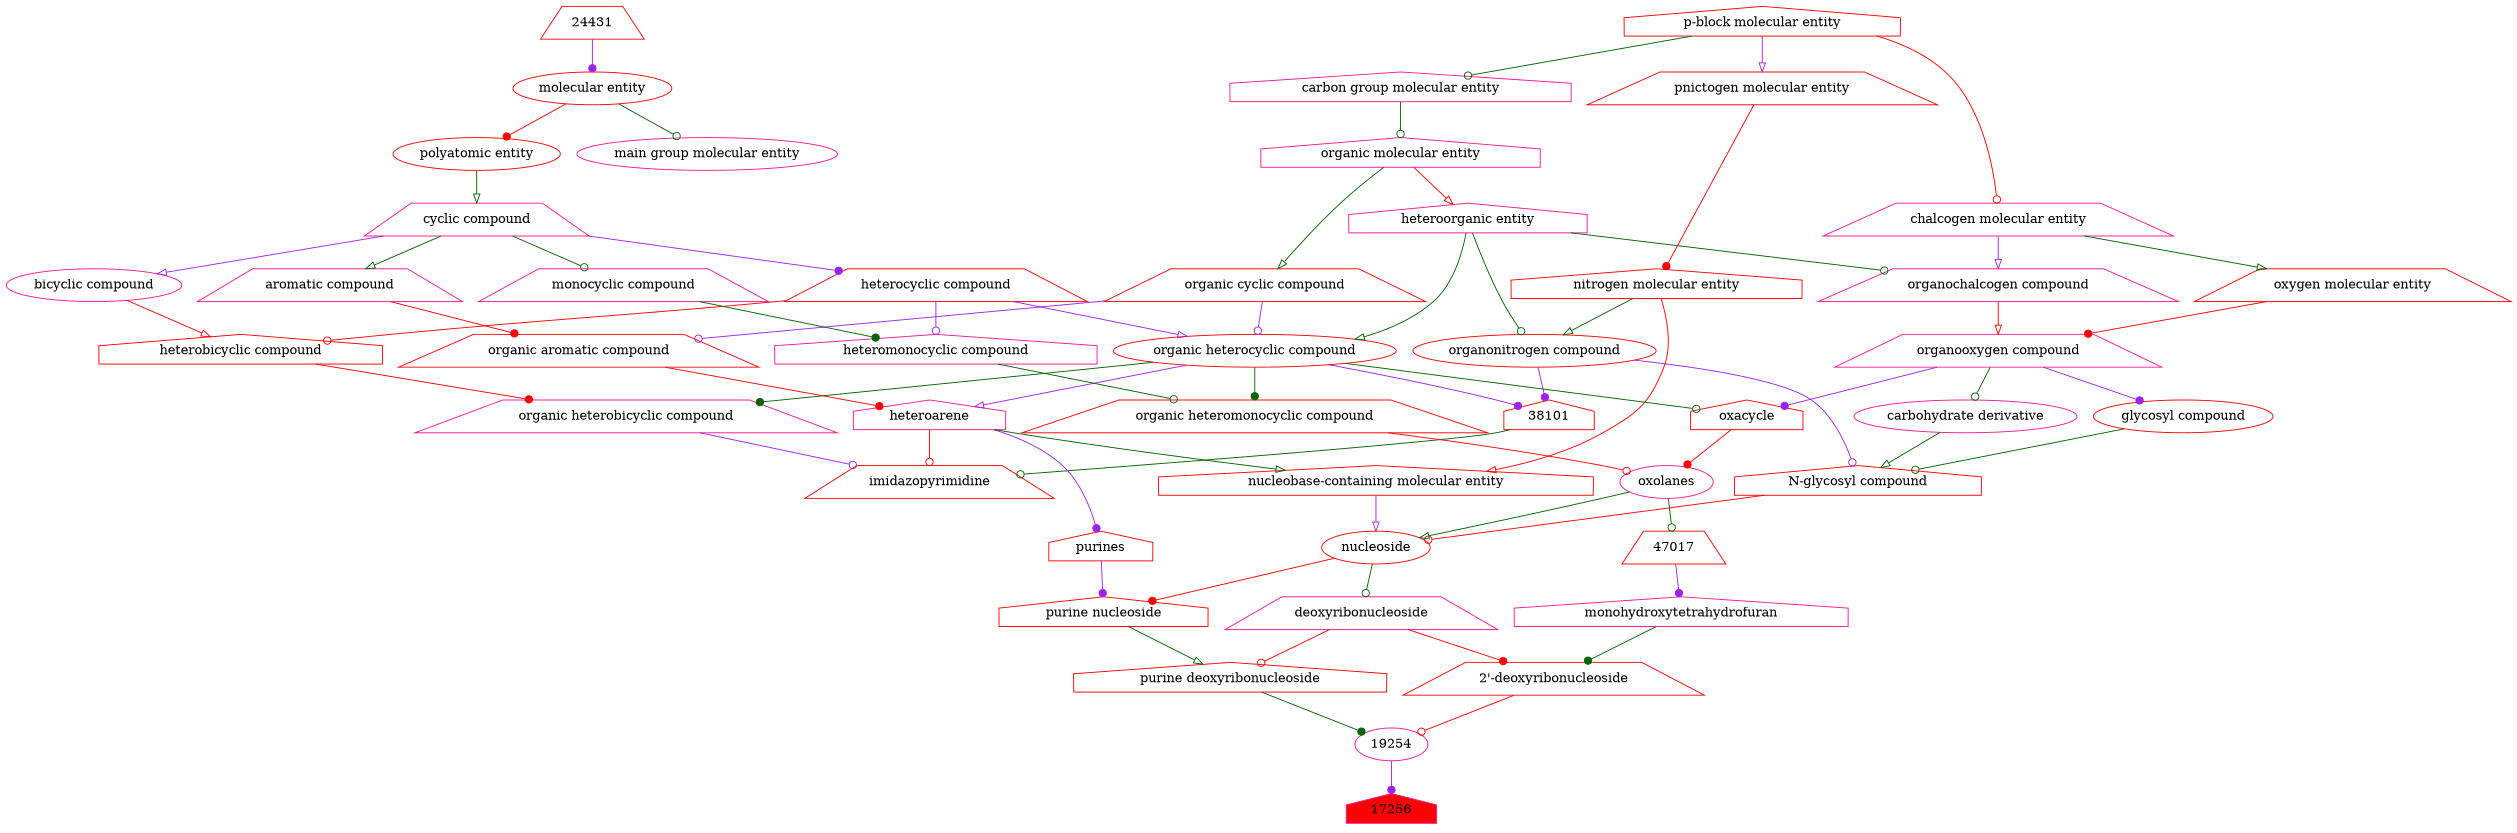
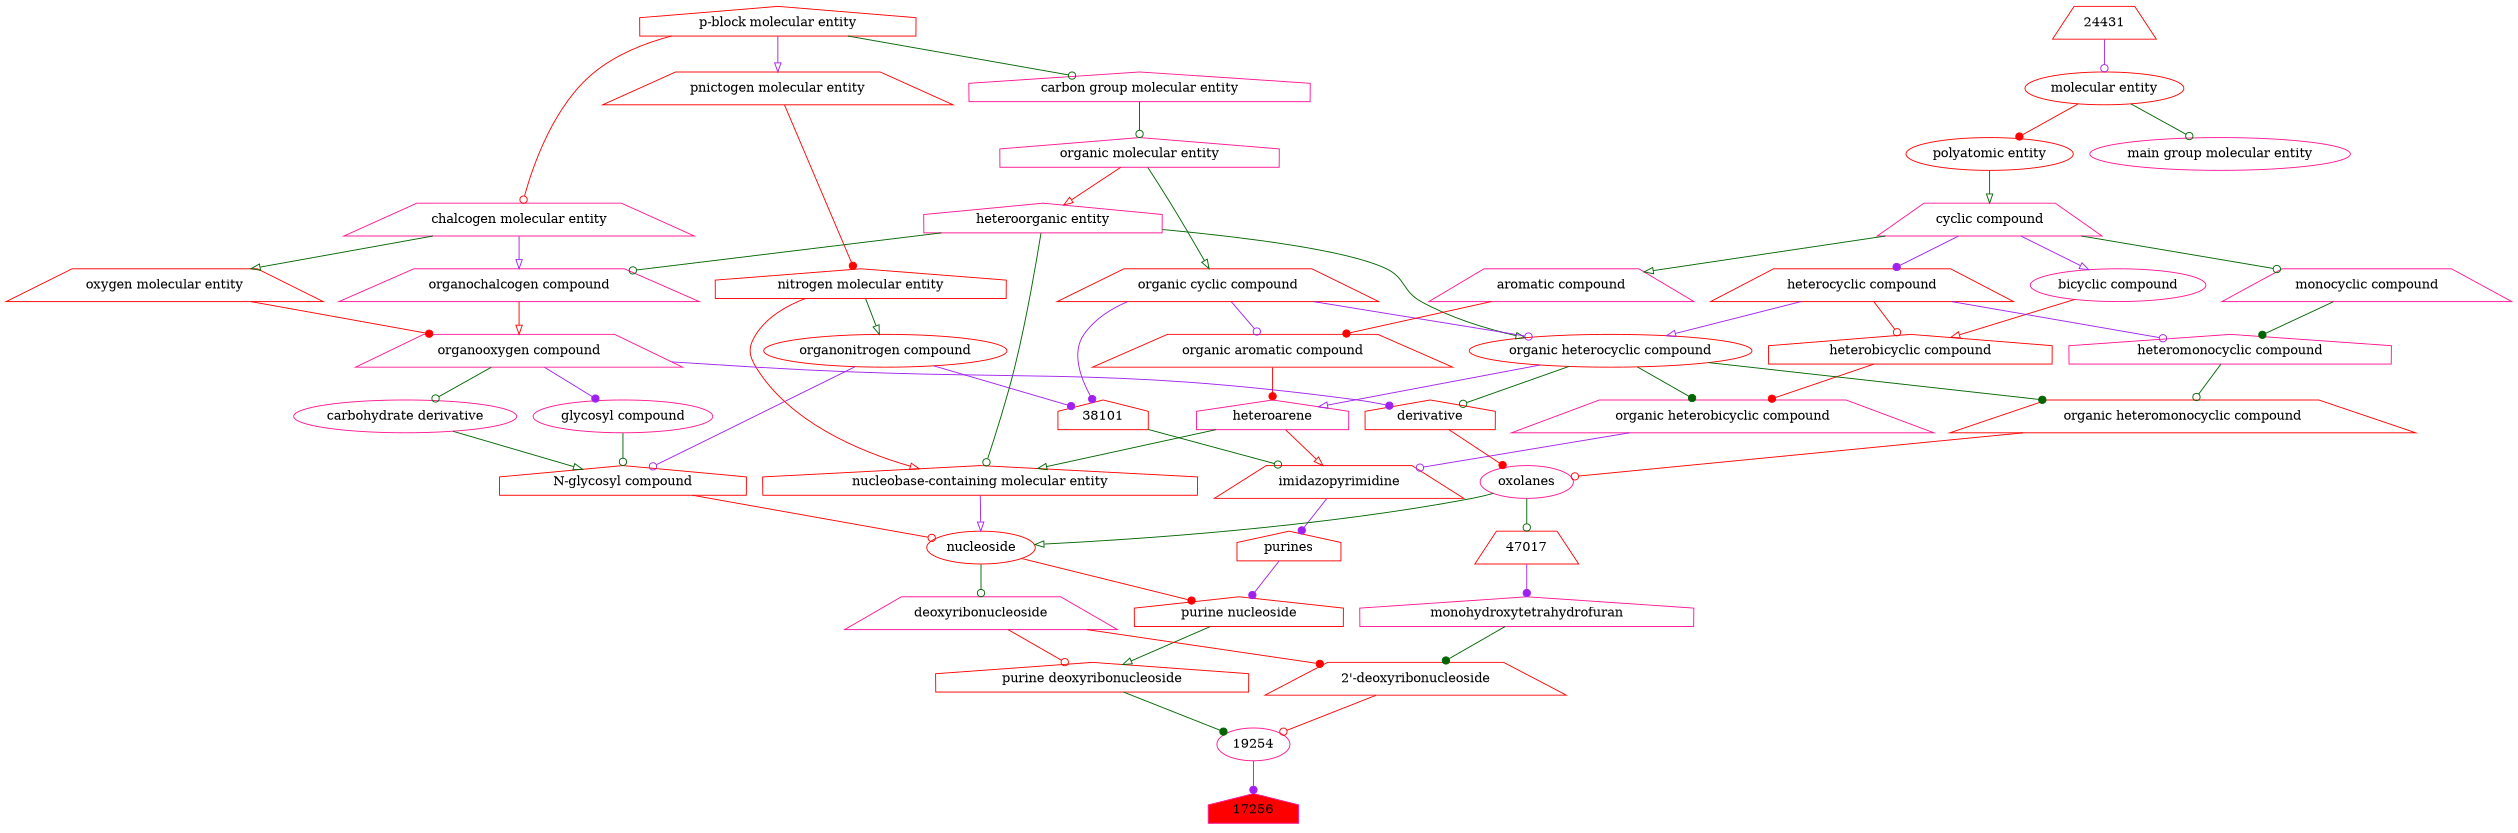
edge "24431" -> "molecular entity": arrowhead dot -> odot
edge "heteroorganic entity" -> "organonitrogen compound": now "heteroorganic entity" -> "nucleobase-containing molecular entity"
edge "organic heterocyclic compound" -> "38101": now "organic cyclic compound" -> "38101"
node "oxacycle": label "oxacycle" -> "derivative"
node "glycosyl compound": color red -> deeppink
edge "heteroarene" -> "imidazopyrimidine": arrowhead odot -> onormal
edge "heteroarene" -> "purines": now "imidazopyrimidine" -> "purines"
